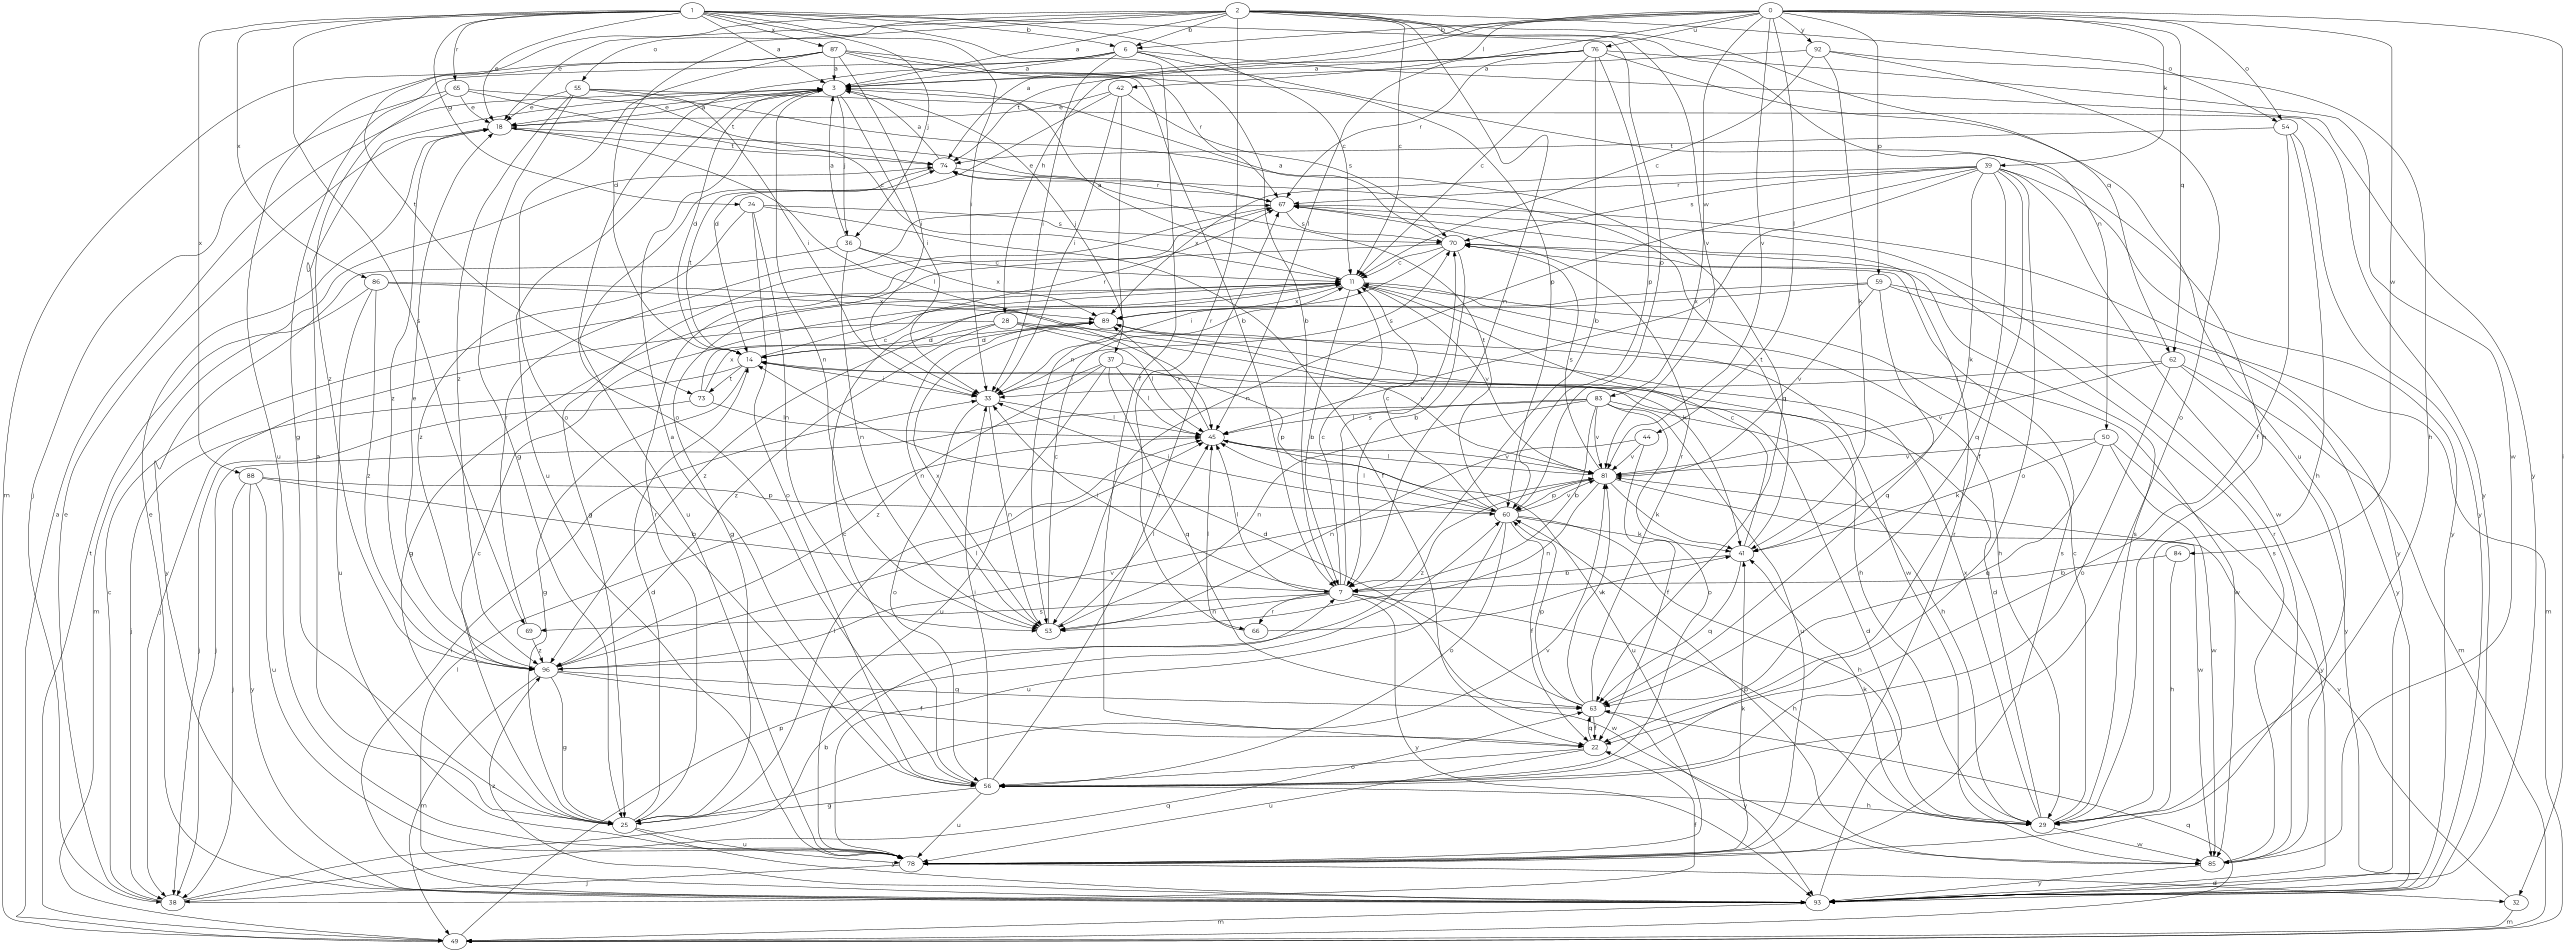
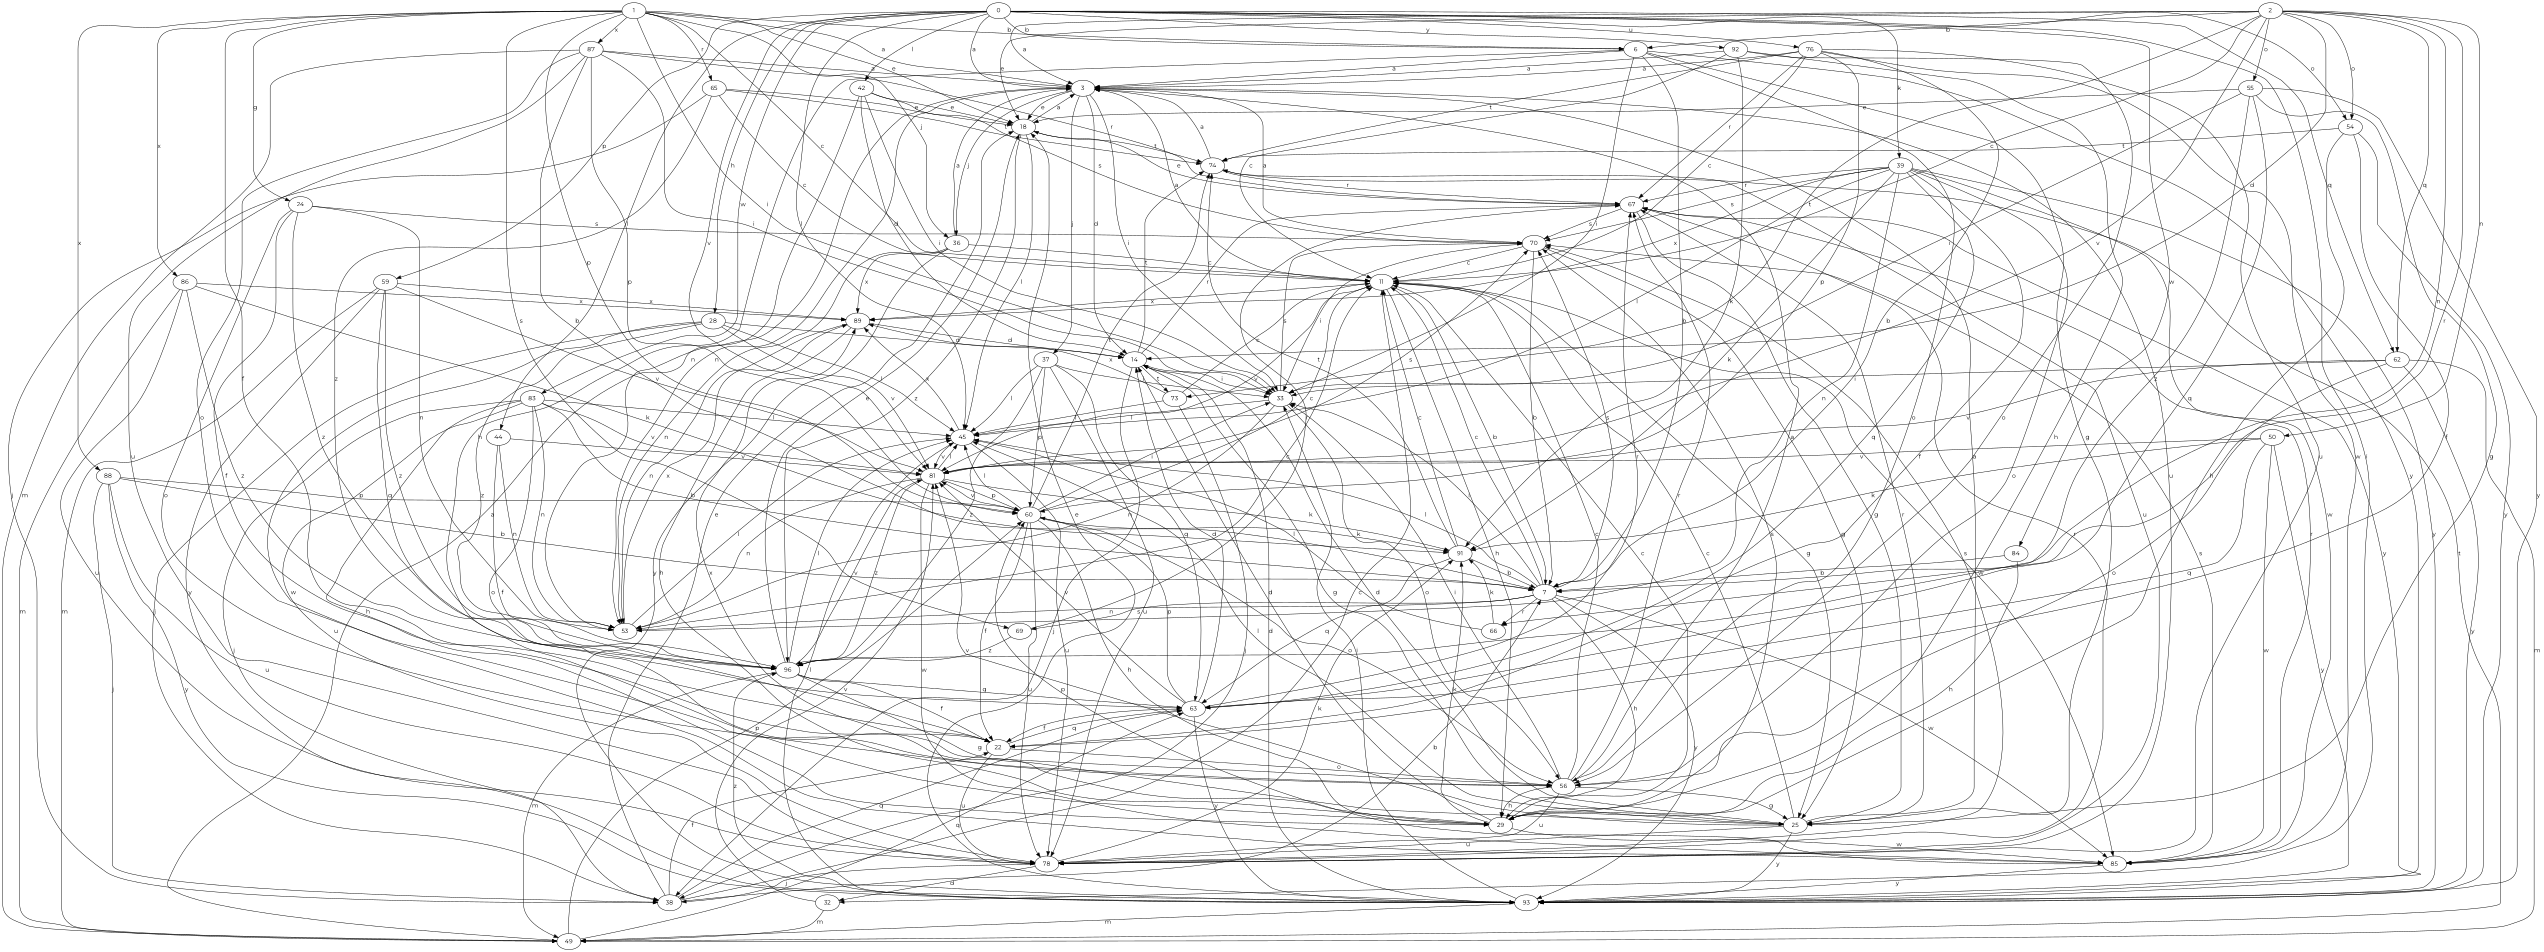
edge "0" -> "74": now "0" -> "3"
node "41": label "41" -> "91"
